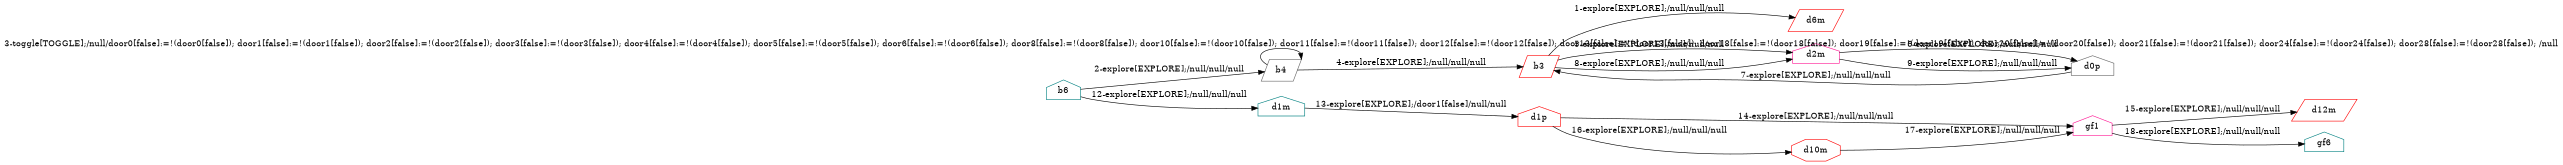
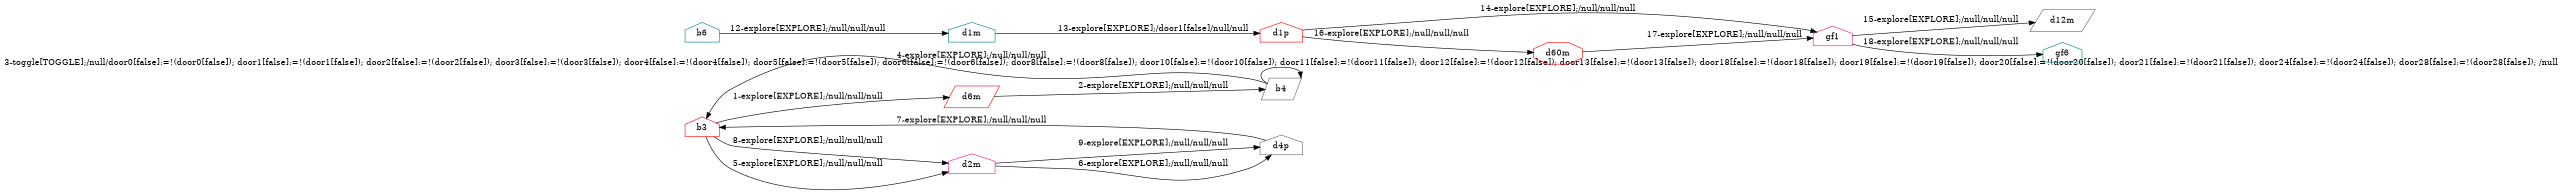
node "b3": shape parallelogram -> house
node "d0p": label "d0p" -> "d4p"
edge "b6" -> "b4": now "d6m" -> "b4"
node "d12m": color red -> gray40
node "d10m": label "d10m" -> "d60m"
